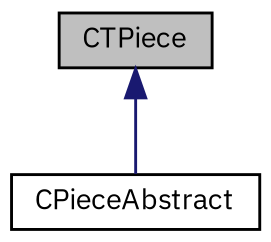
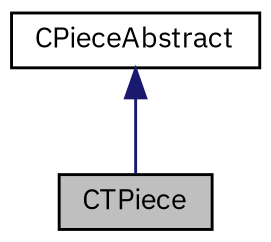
edge "CPieceAbstract" -> "CTPiece": reversed
